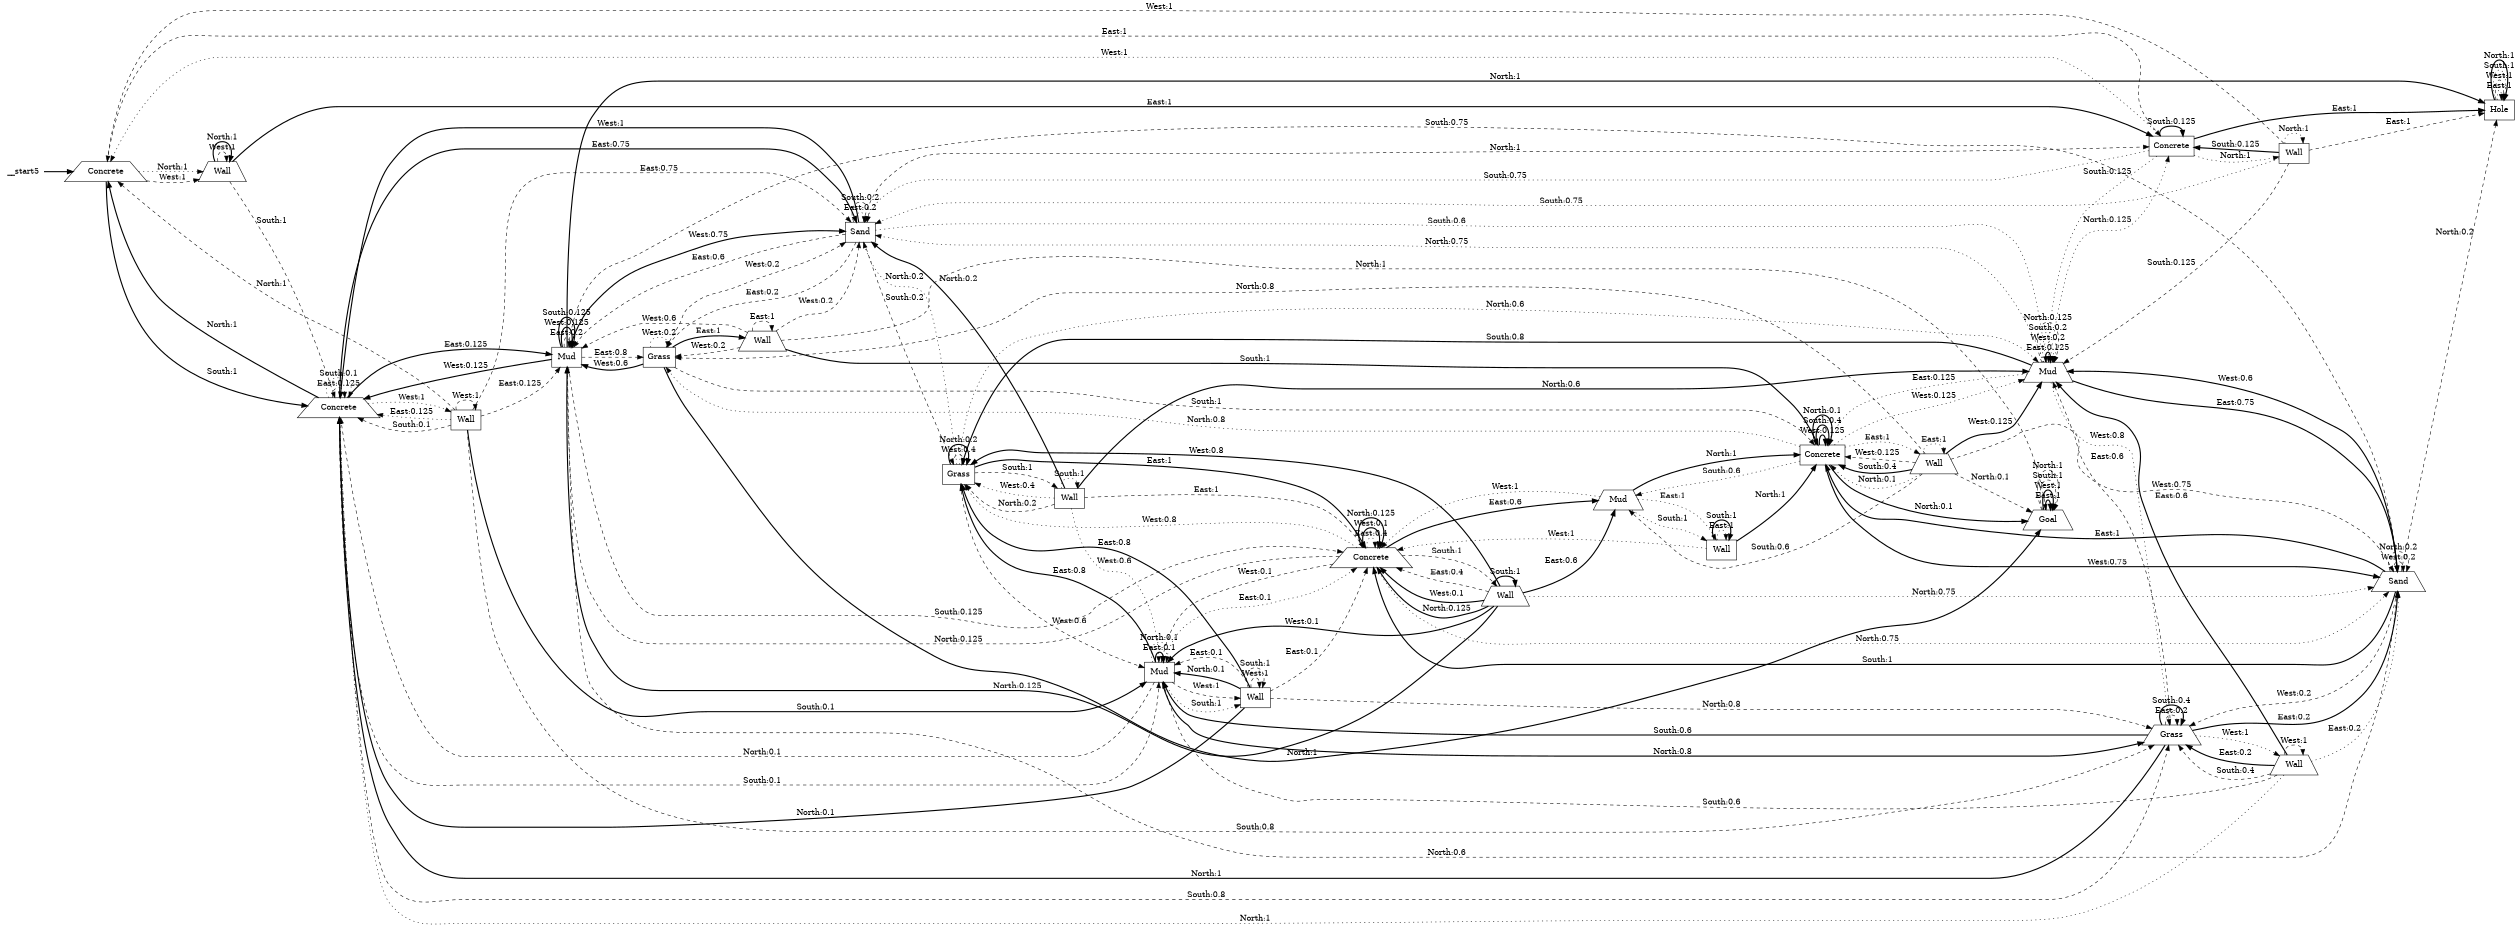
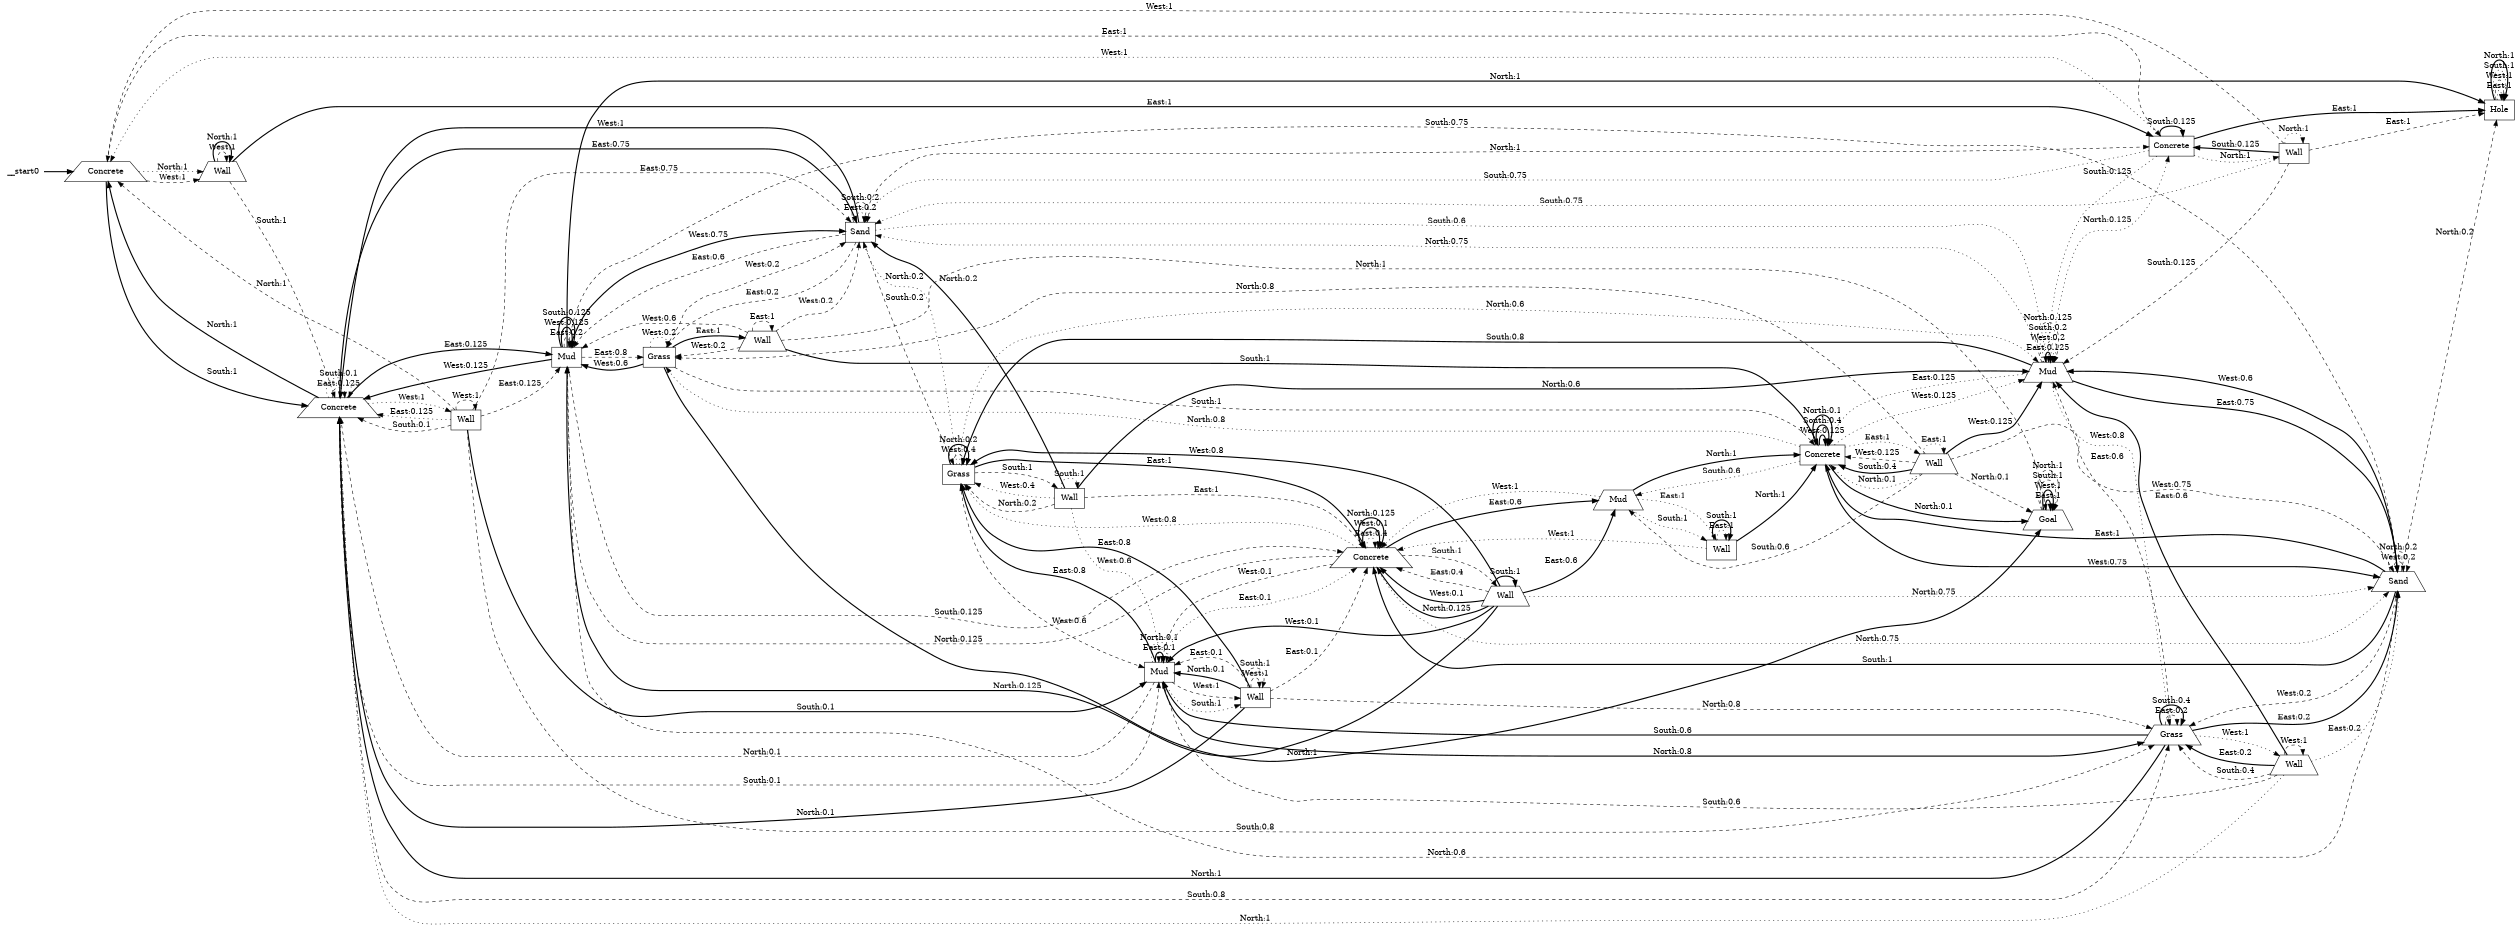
node "__start5": label "__start5" -> "__start0"
